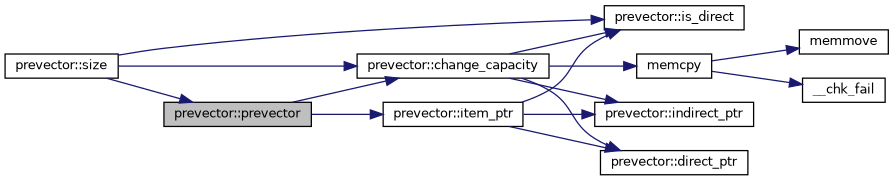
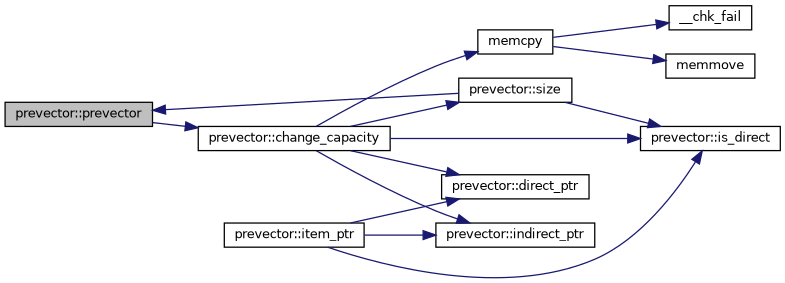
edge "prevector::size" -> "prevector::change_capacity": reversed
edge "prevector::prevector" -> "prevector::item_ptr": removed
